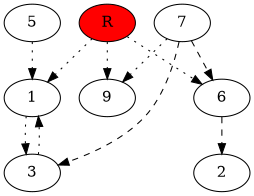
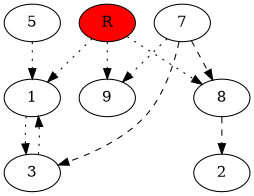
node "6": label "6" -> "8"
